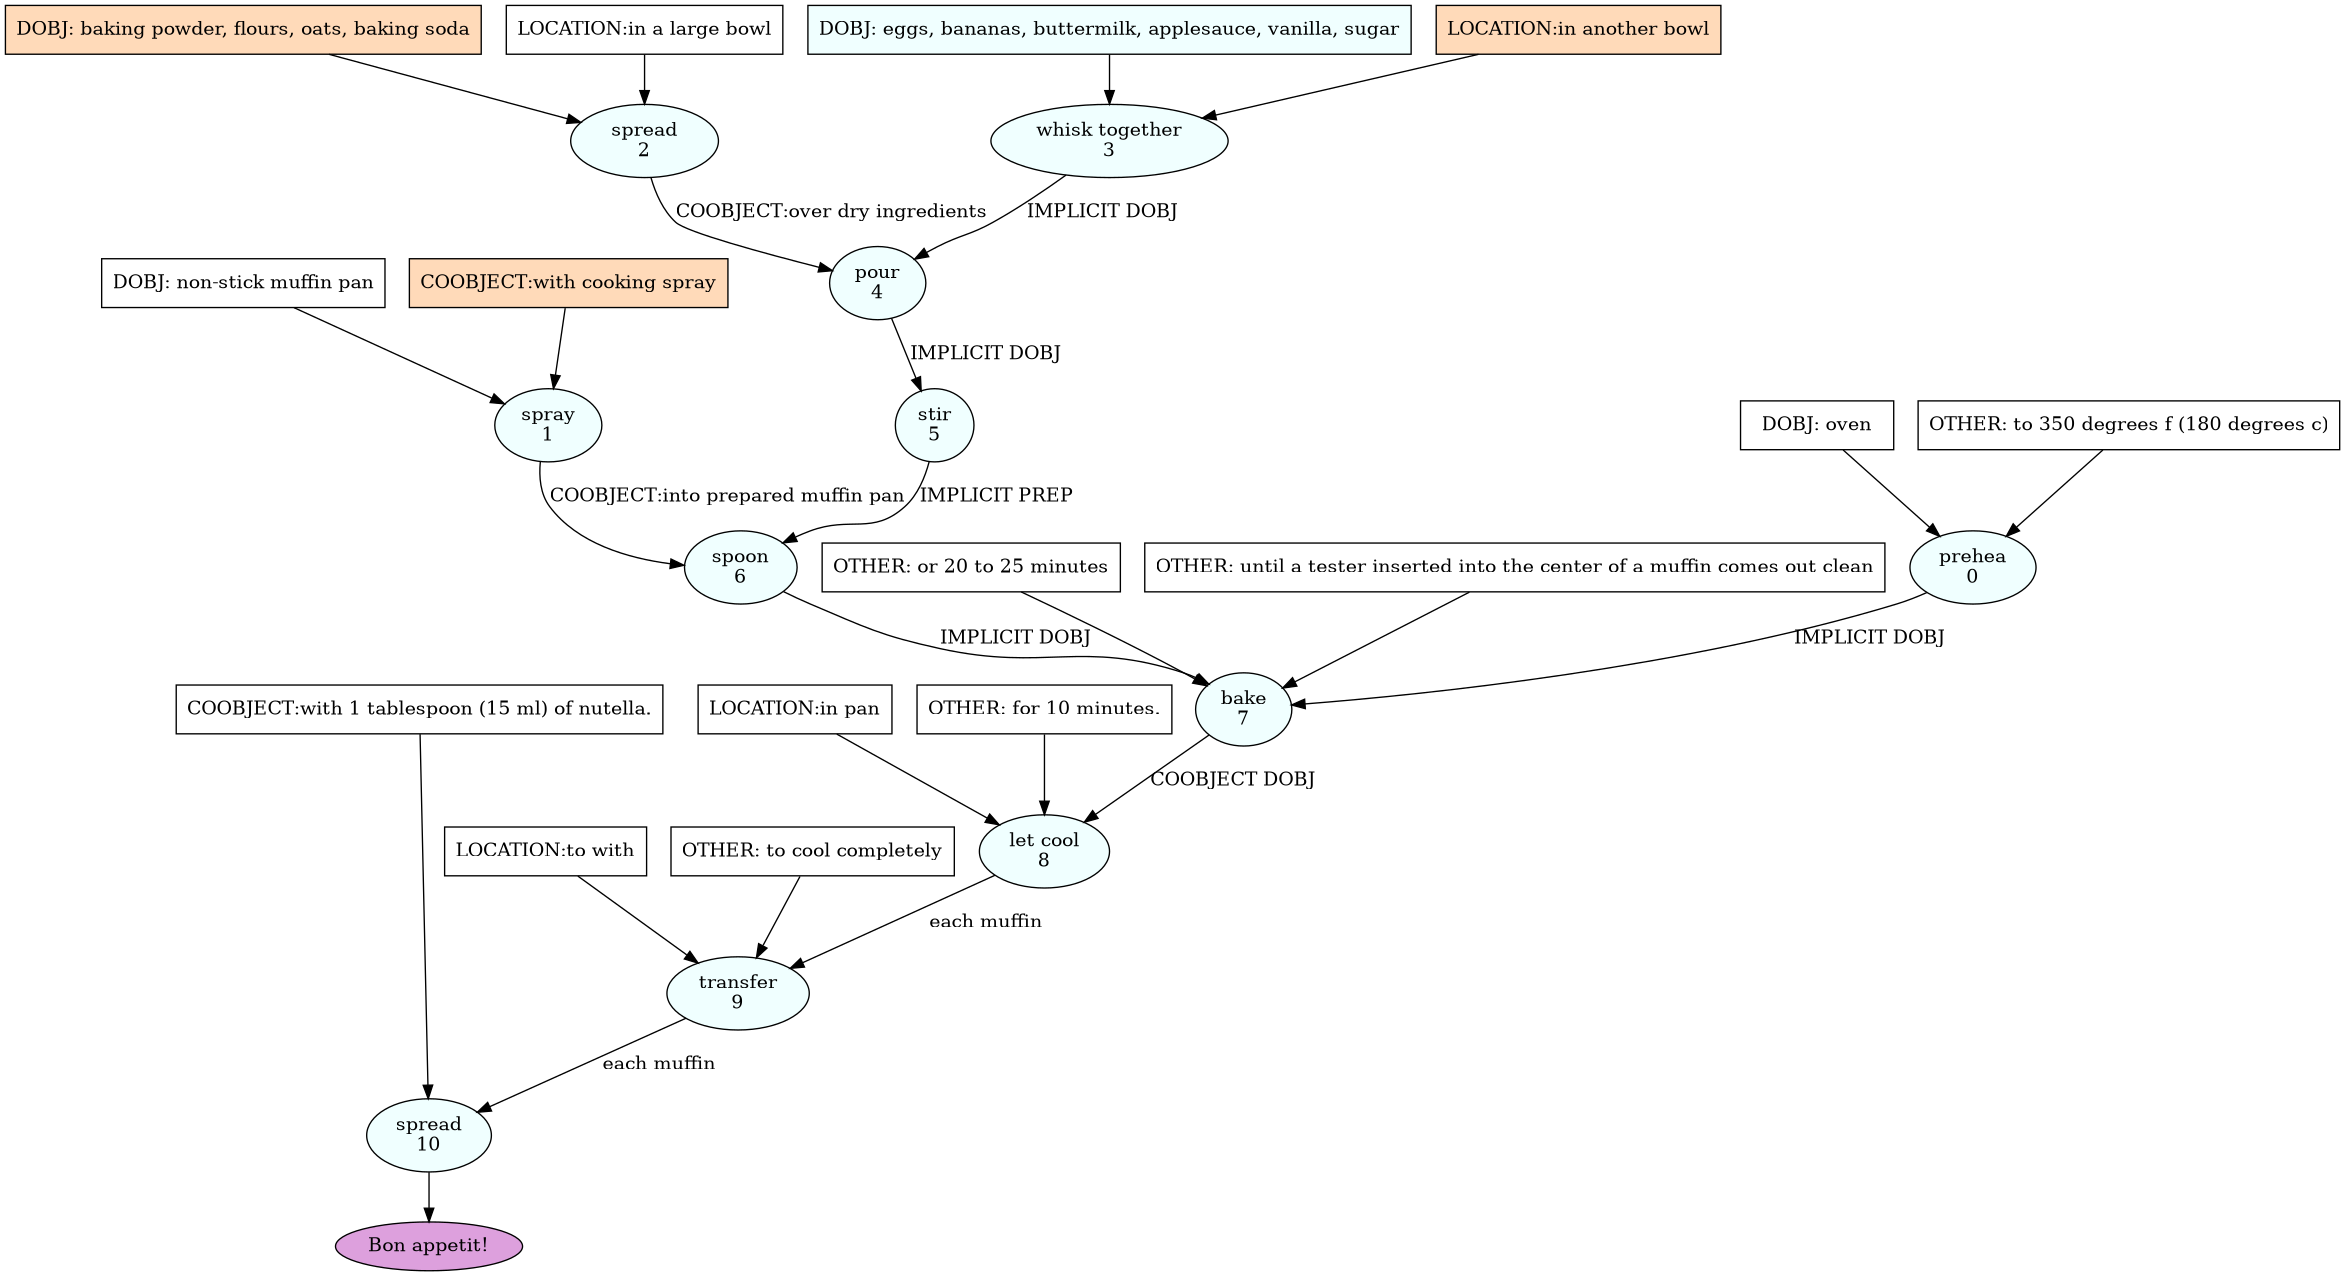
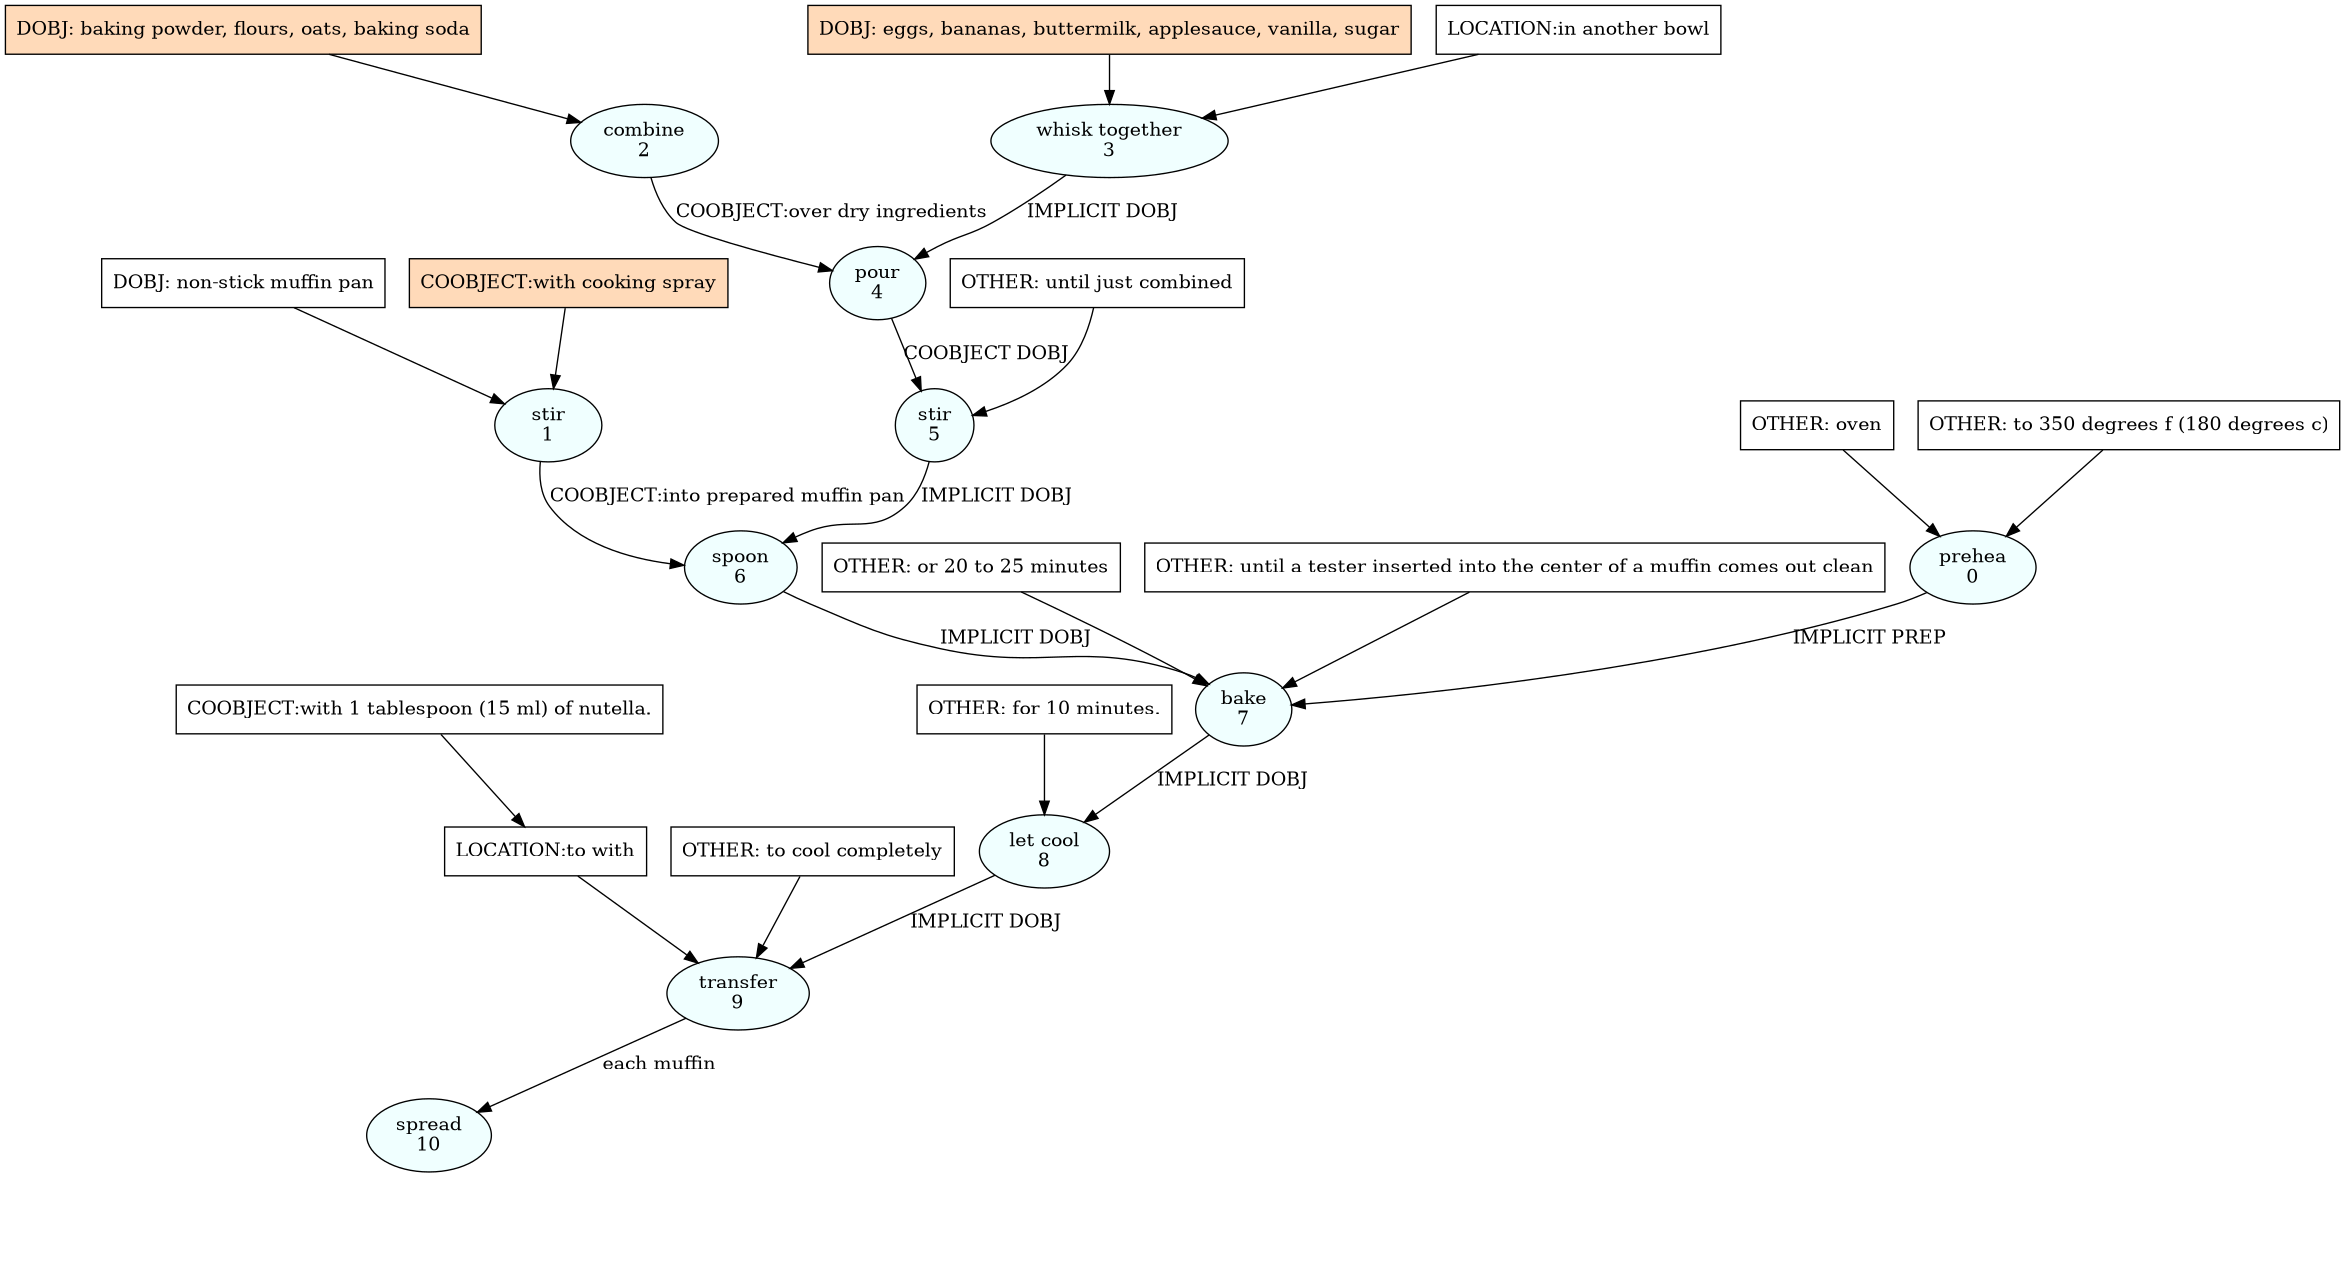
node "LOCATION:in a large bowl": removed
node "DOBJ: eggs, bananas, buttermilk, applesauce, vanilla, sugar": fillcolor azure -> peachpuff
node "LOCATION:in another bowl": fillcolor peachpuff -> white
node "spread 2": label "spread 2" -> "combine 2"
node "OTHER: until just combined": added
edge "pour 4" -> "stir 5": label "IMPLICIT DOBJ" -> "COOBJECT DOBJ"
node "spray 1": label "spray 1" -> "stir 1"
node "DOBJ: oven": label "DOBJ: oven" -> "OTHER: oven"
edge "stir 5" -> "spoon 6": label "IMPLICIT PREP" -> "IMPLICIT DOBJ"
edge "prehea 0" -> "bake 7": label "IMPLICIT DOBJ" -> "IMPLICIT PREP"
node "LOCATION:in pan": removed
edge "bake 7" -> "let cool 8": label "COOBJECT DOBJ" -> "IMPLICIT DOBJ"
edge "COOBJECT:with 1 tablespoon (15 ml) of nutella." -> "spread 10": now "COOBJECT:with 1 tablespoon (15 ml) of nutella." -> "LOCATION:to with"
edge "let cool 8" -> "transfer 9": label "each muffin" -> "IMPLICIT DOBJ"
node "Bon appetit!": removed
